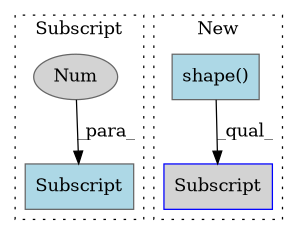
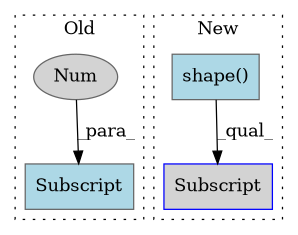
cluster "Subscript": label "Subscript" -> "Old"
